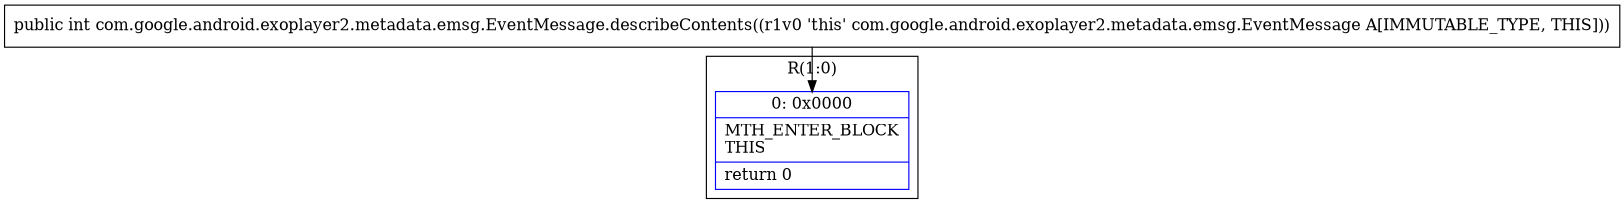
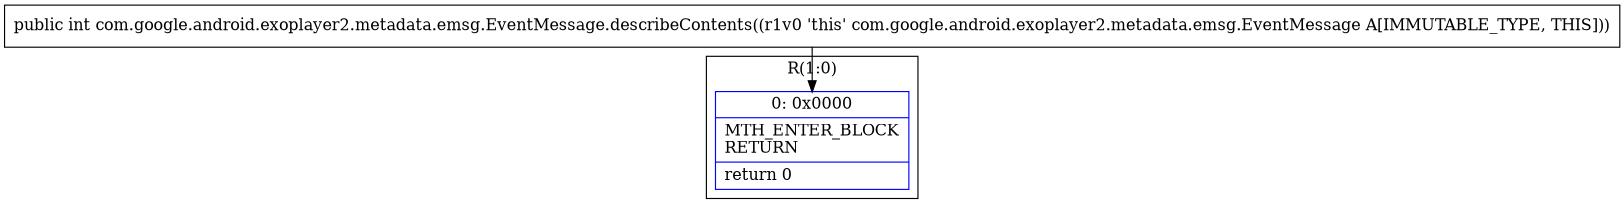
node "0: 0x0000": text "THIS" -> "RETURN"
